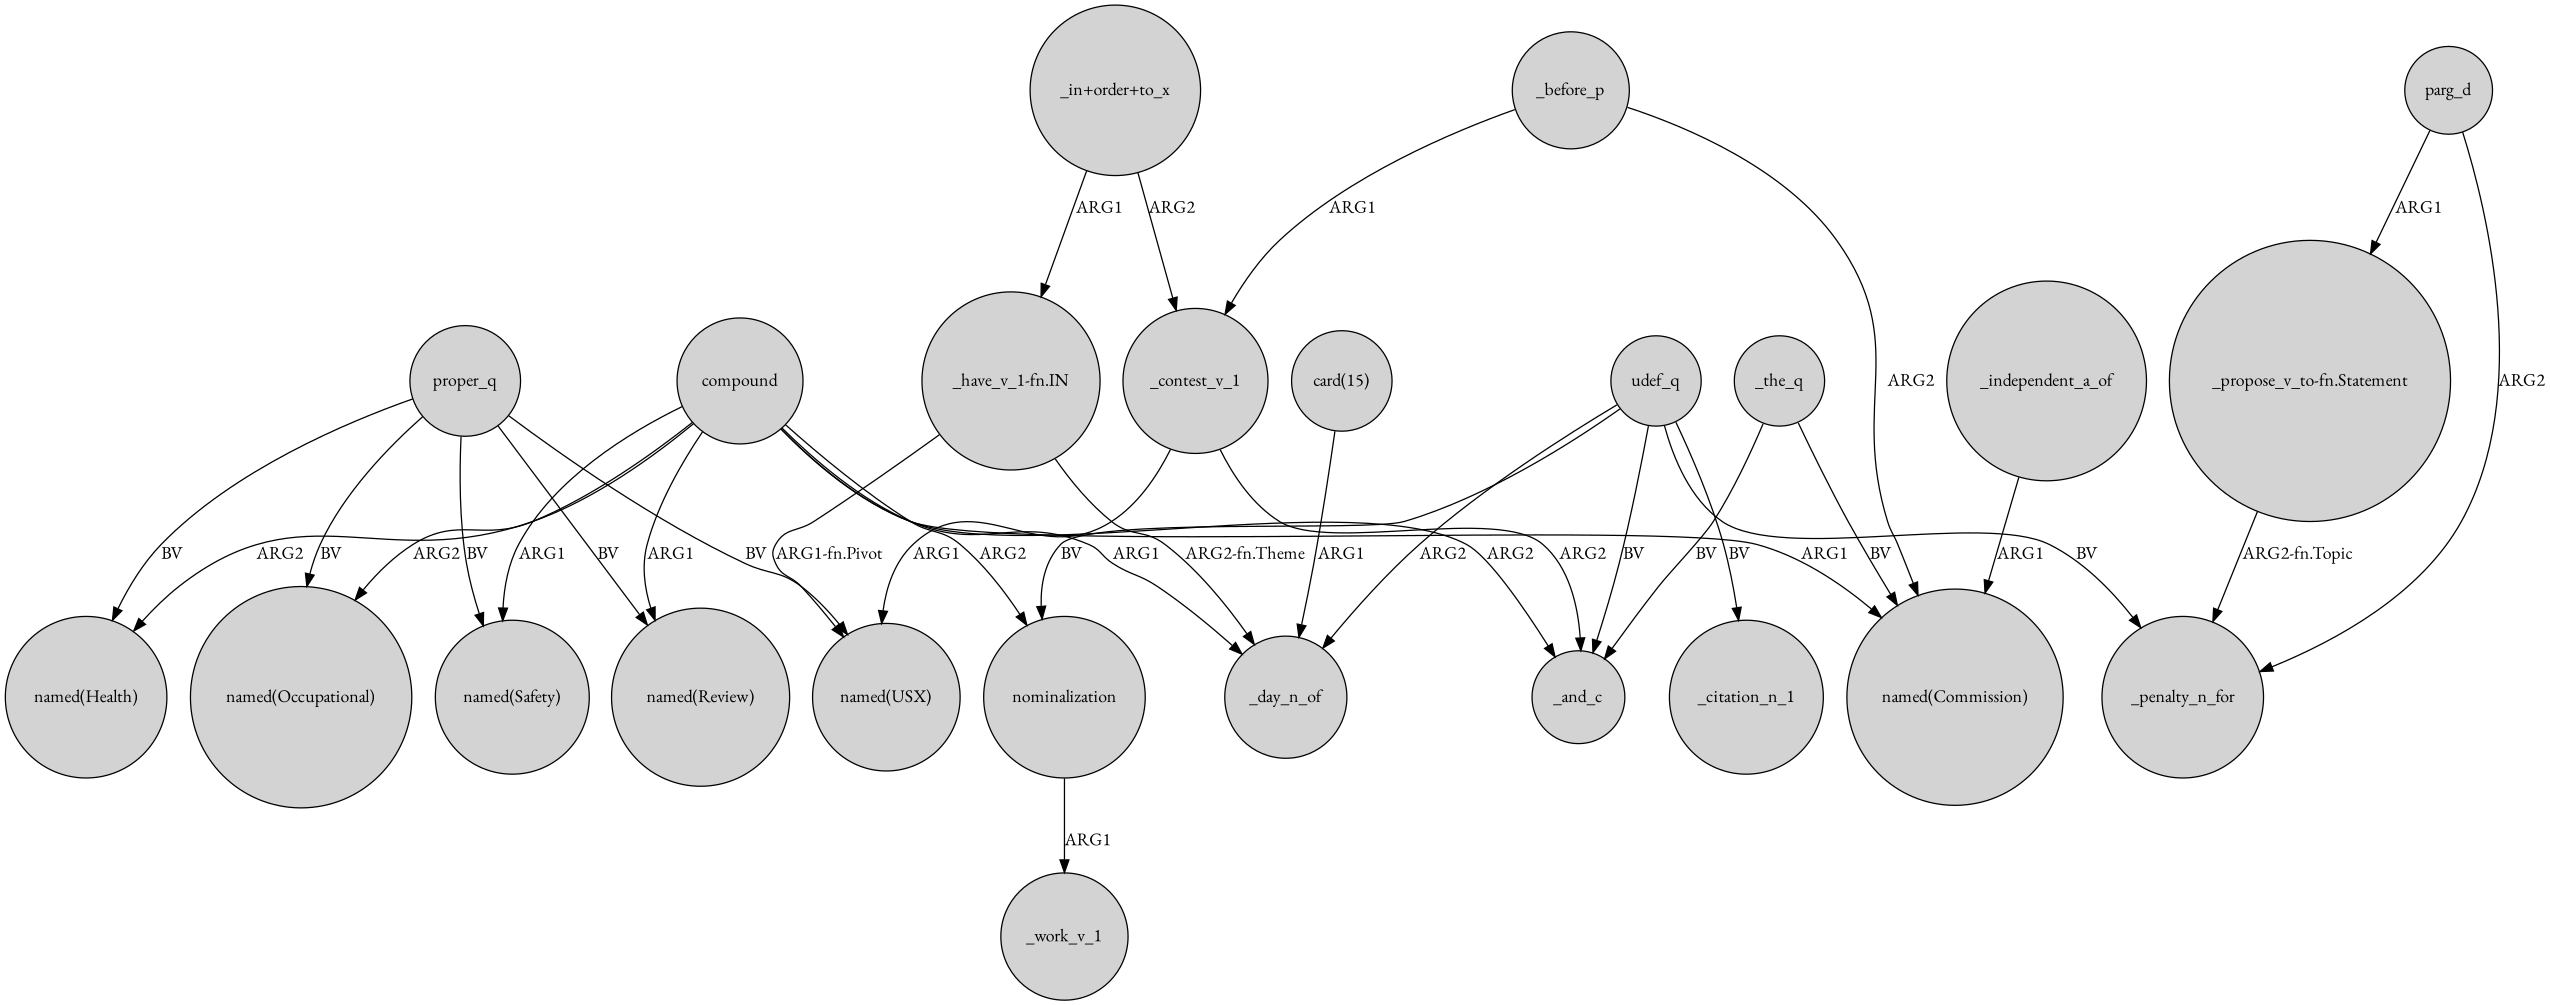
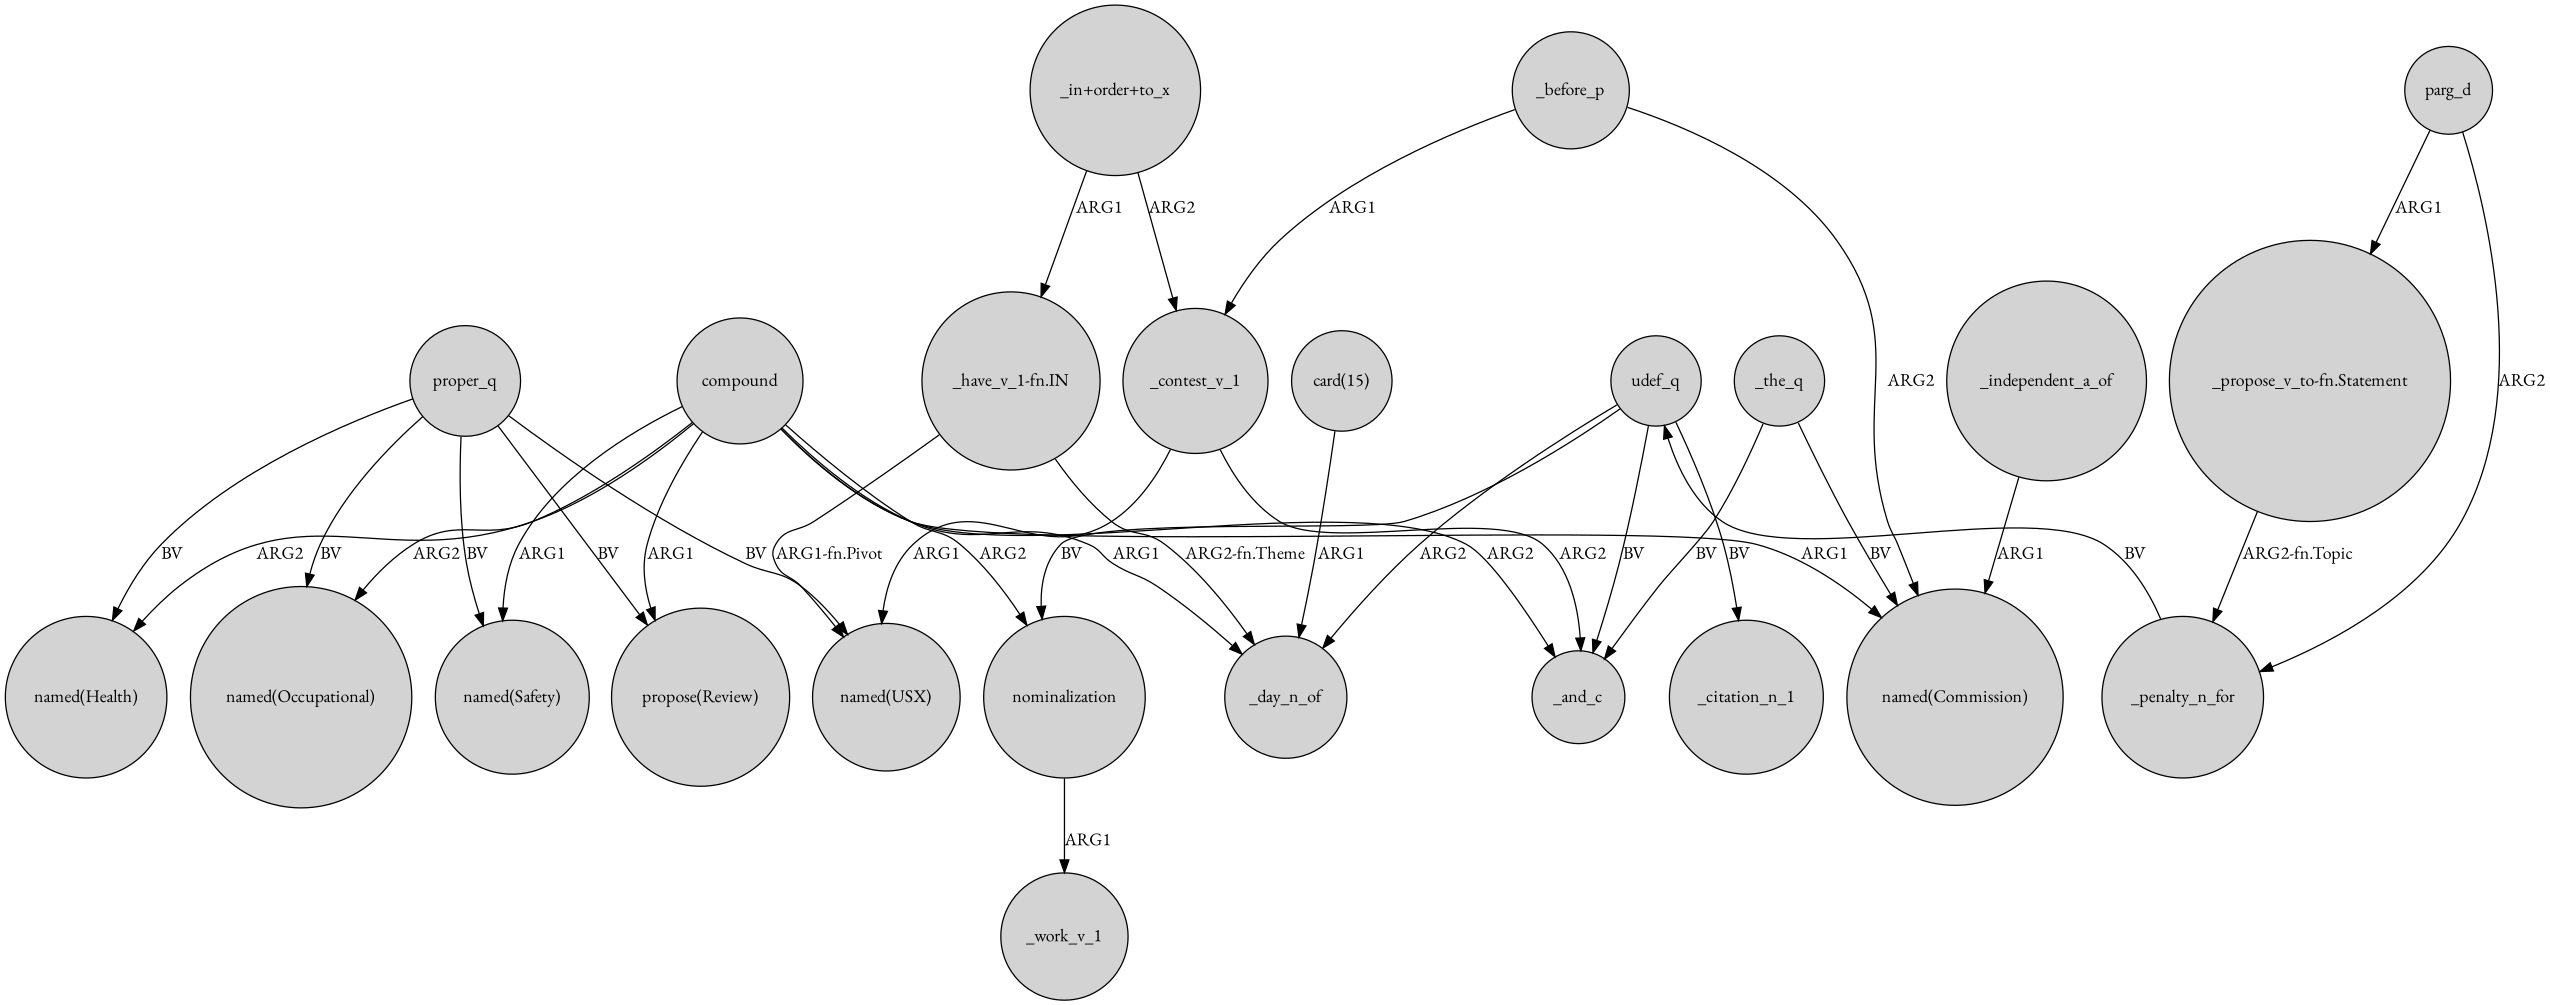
edge "udef_q" -> "_penalty_n_for": reversed
node "named(Review)": label "named(Review)" -> "propose(Review)"
